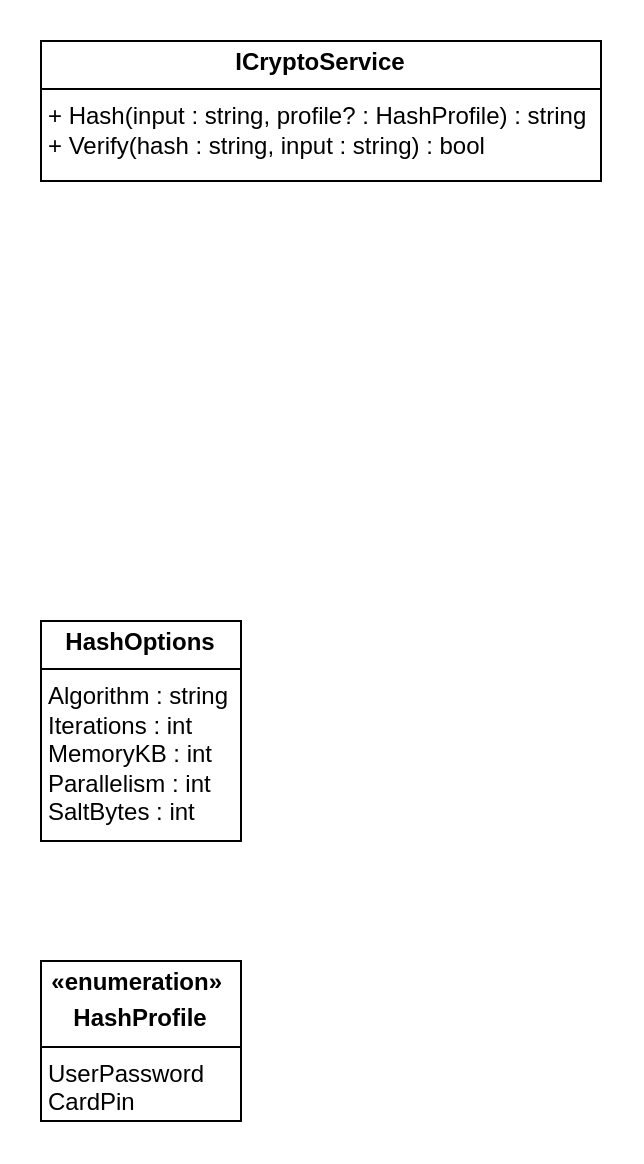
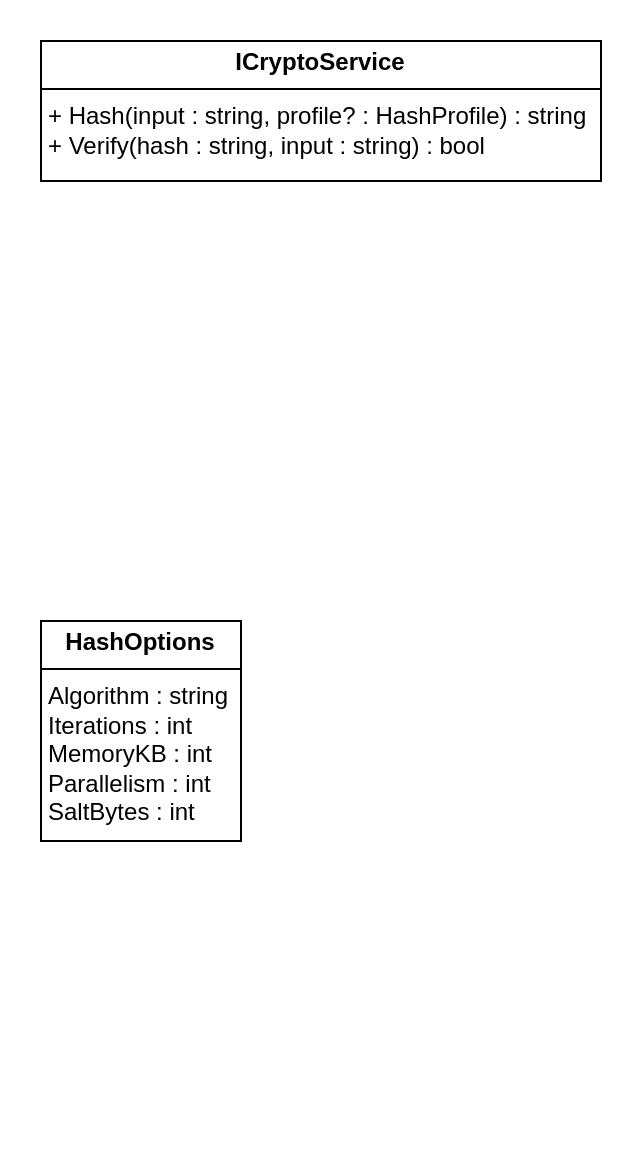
node "«enumeration» HashProfile UserPassword CardPin": removed
